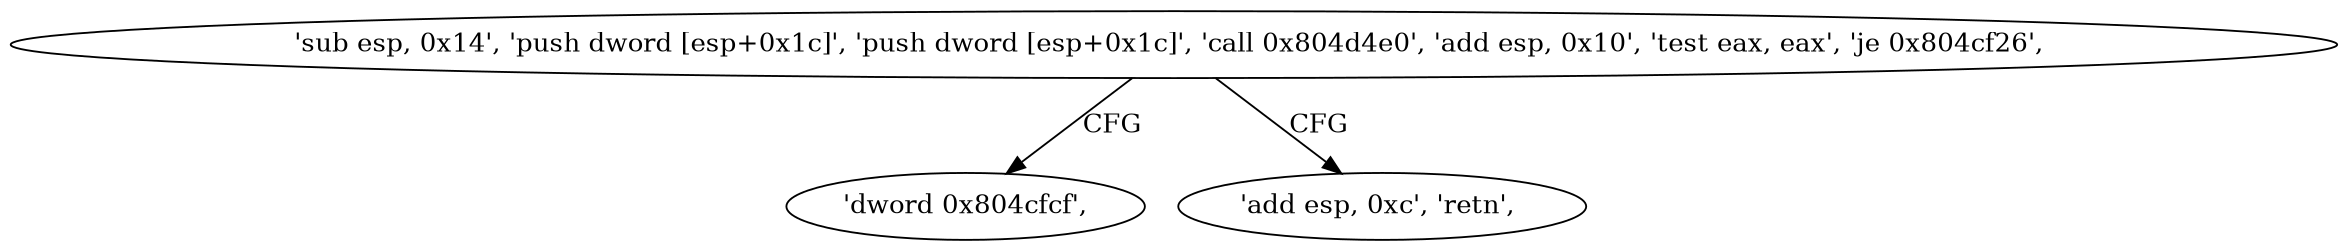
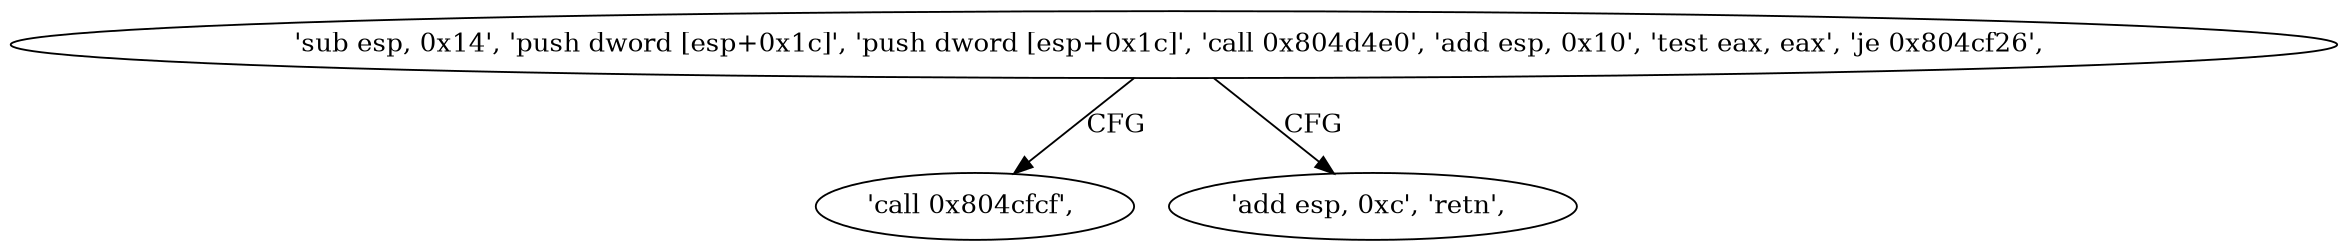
node "'dword 0x804cfcf',": label "'dword 0x804cfcf'," -> "'call 0x804cfcf',"
